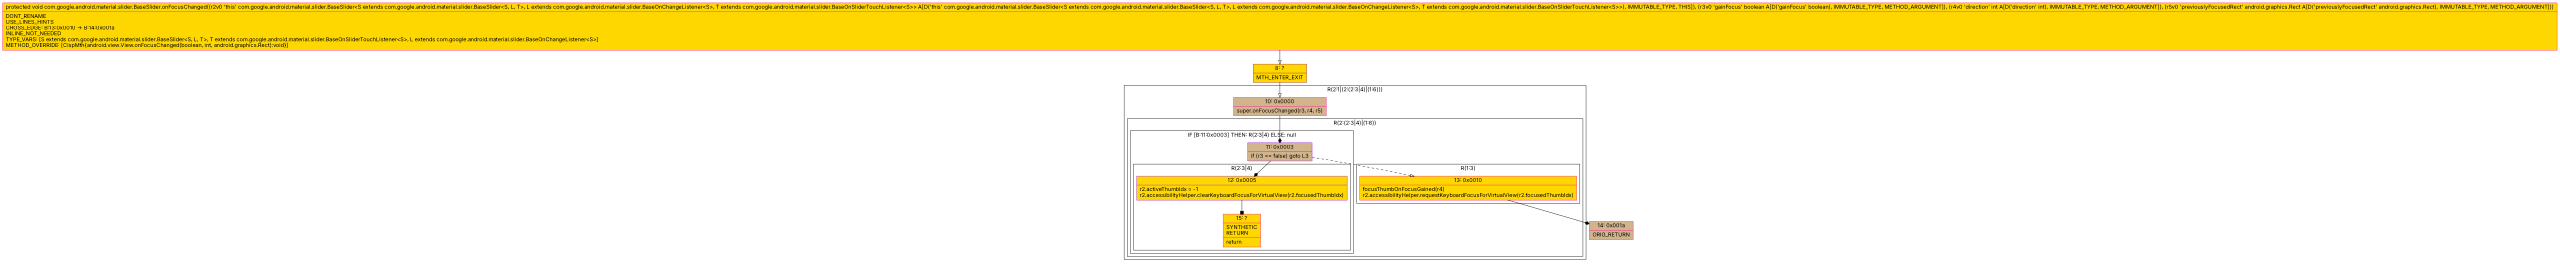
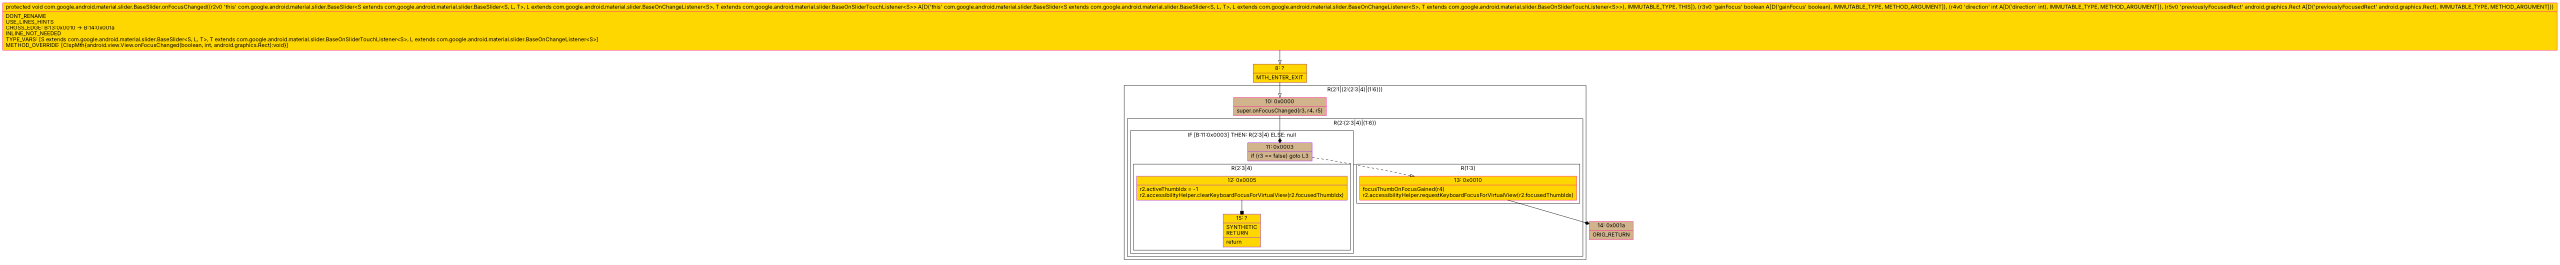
edge "11: 0x0003" -> "12: 0x0005": removed
node "15: ?": color deeppink -> purple
